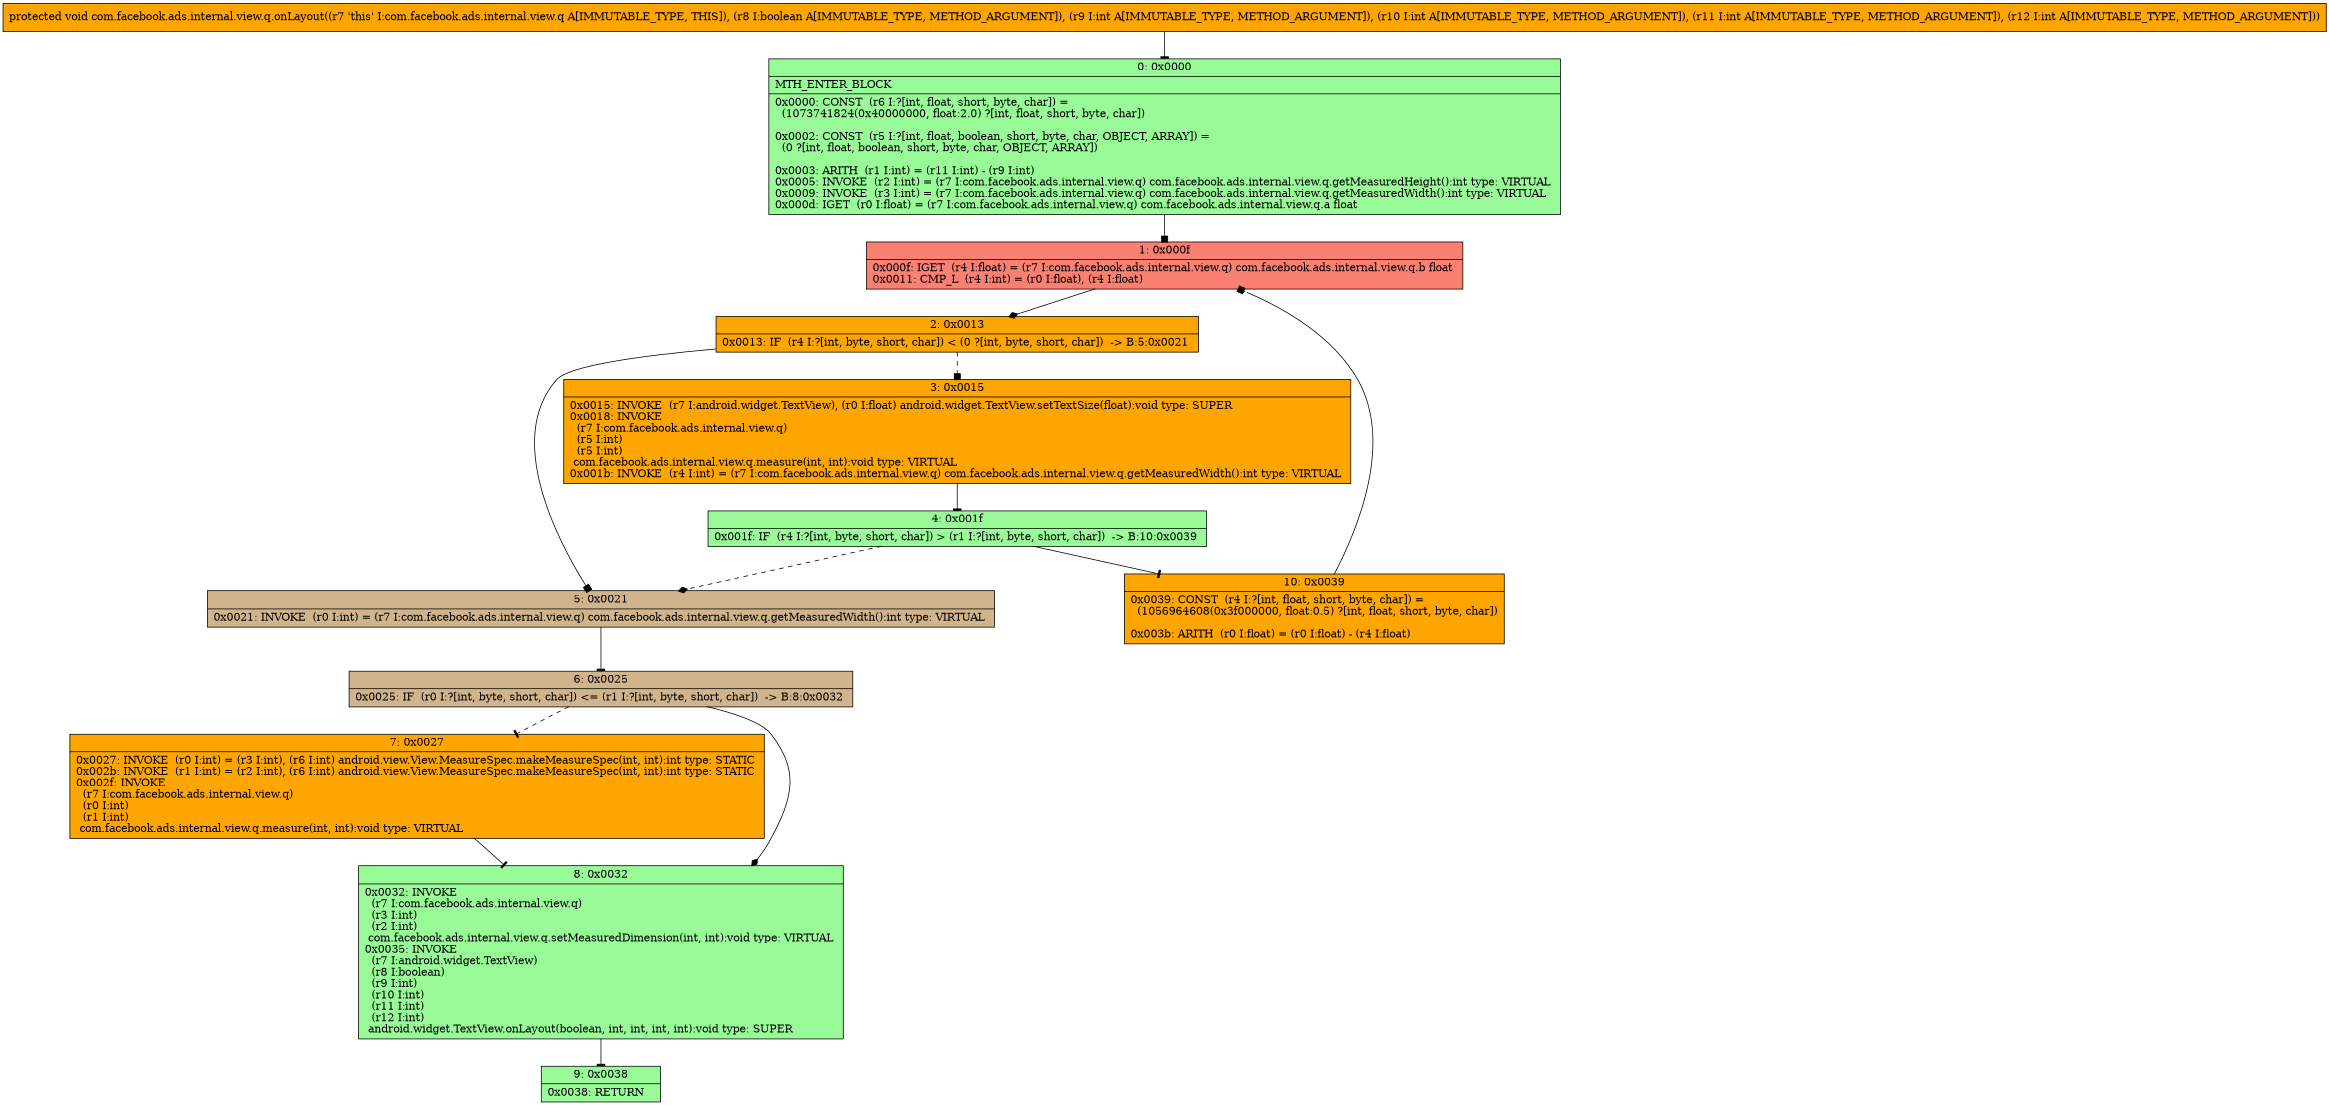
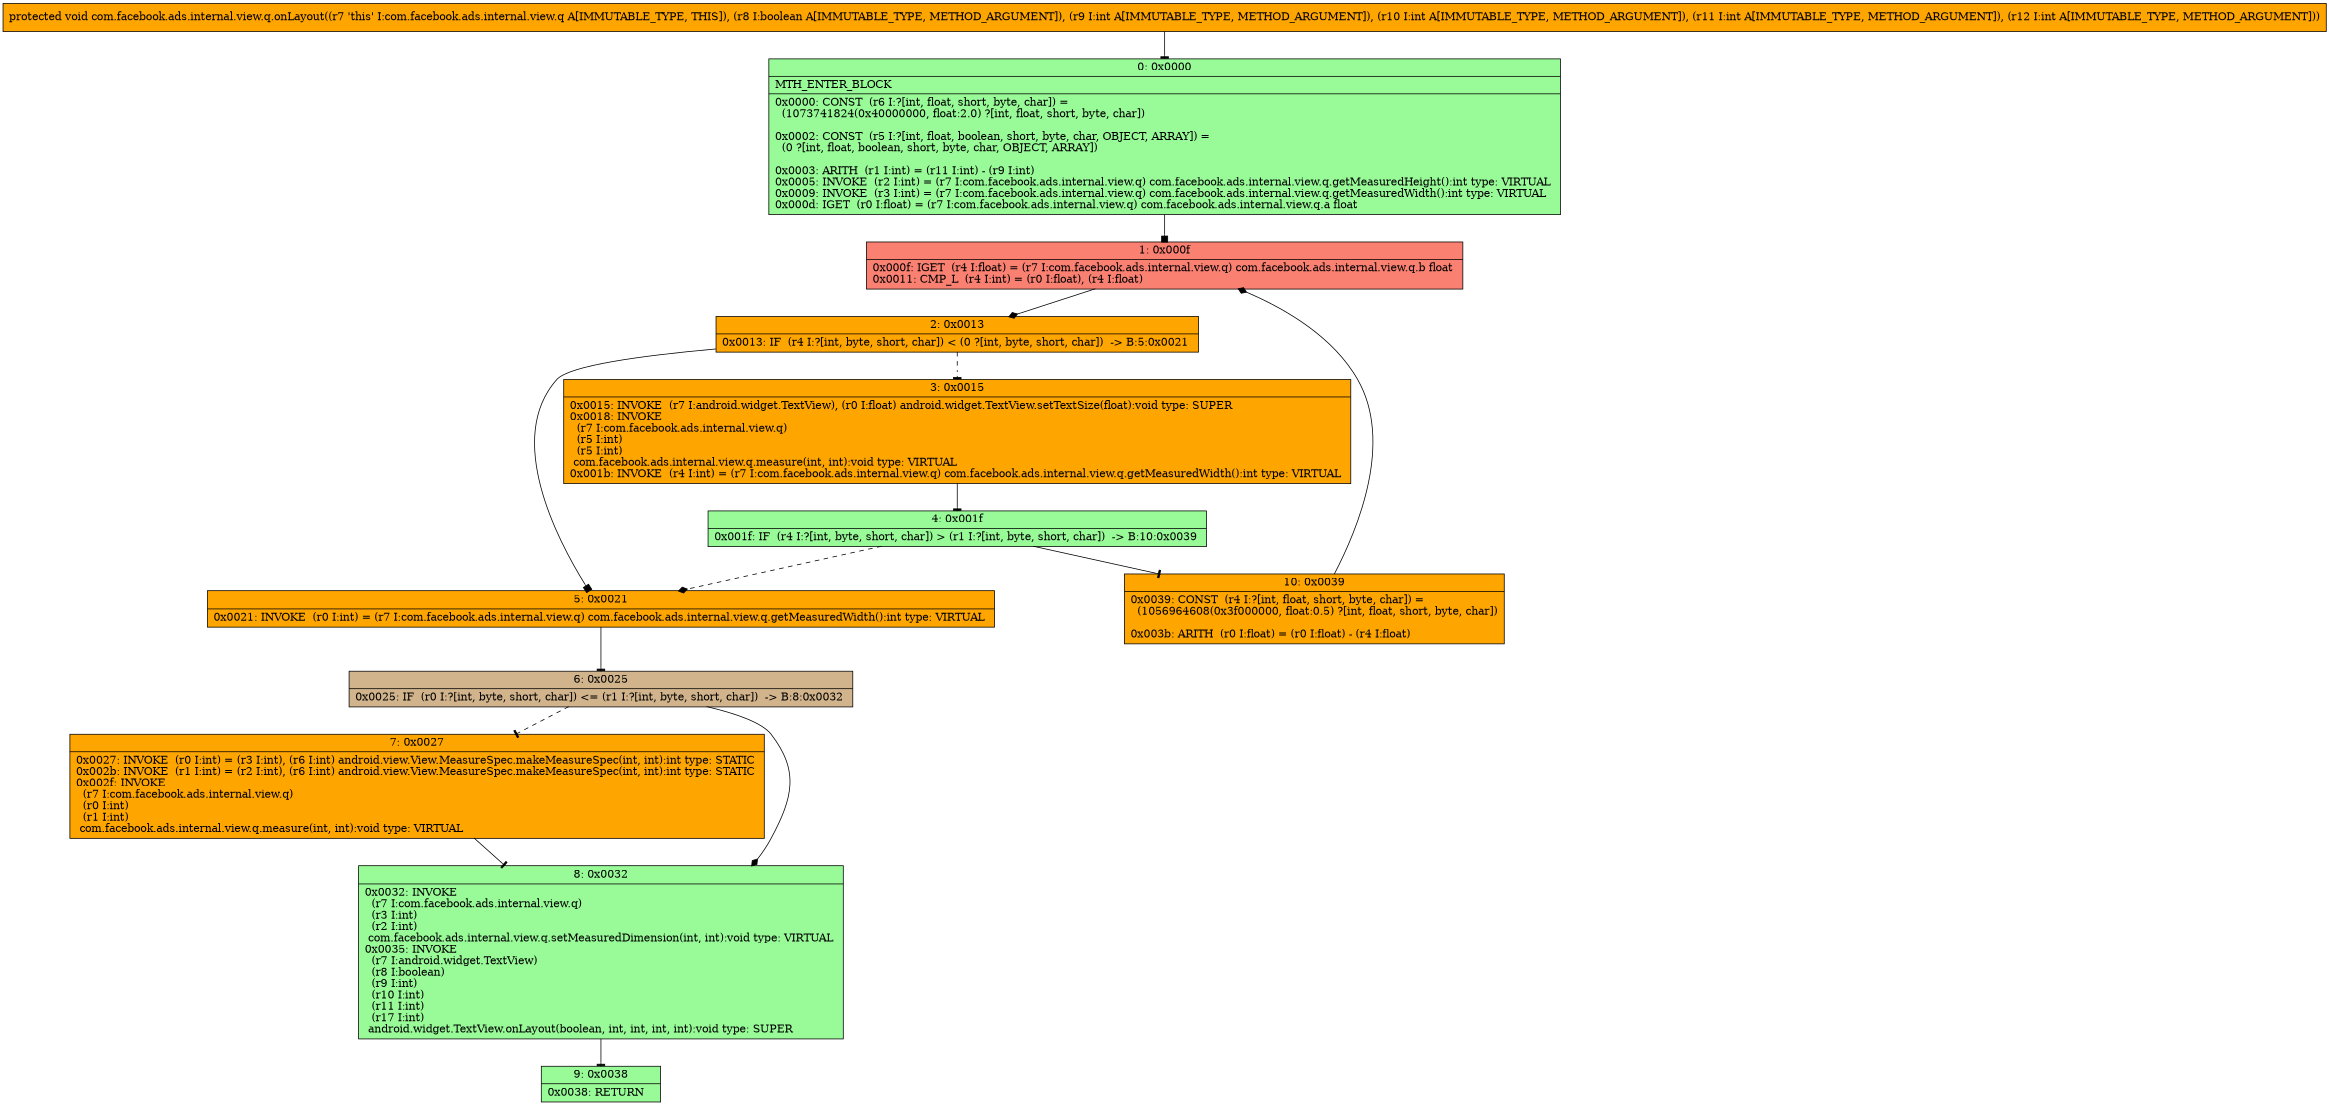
edge "2: 0x0013" -> "3: 0x0015": arrowhead box -> tee
edge "10: 0x0039" -> "1: 0x000f": arrowhead box -> diamond
node "5: 0x0021": fillcolor tan -> orange
node "8: 0x0032": text "(r12 I:int)" -> "(r17 I:int)"
